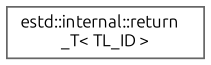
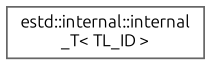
node "estd::internal::return _T< TL_ID >": label "estd::internal::return _T< TL_ID >" -> "estd::internal::internal _T< TL_ID >"
